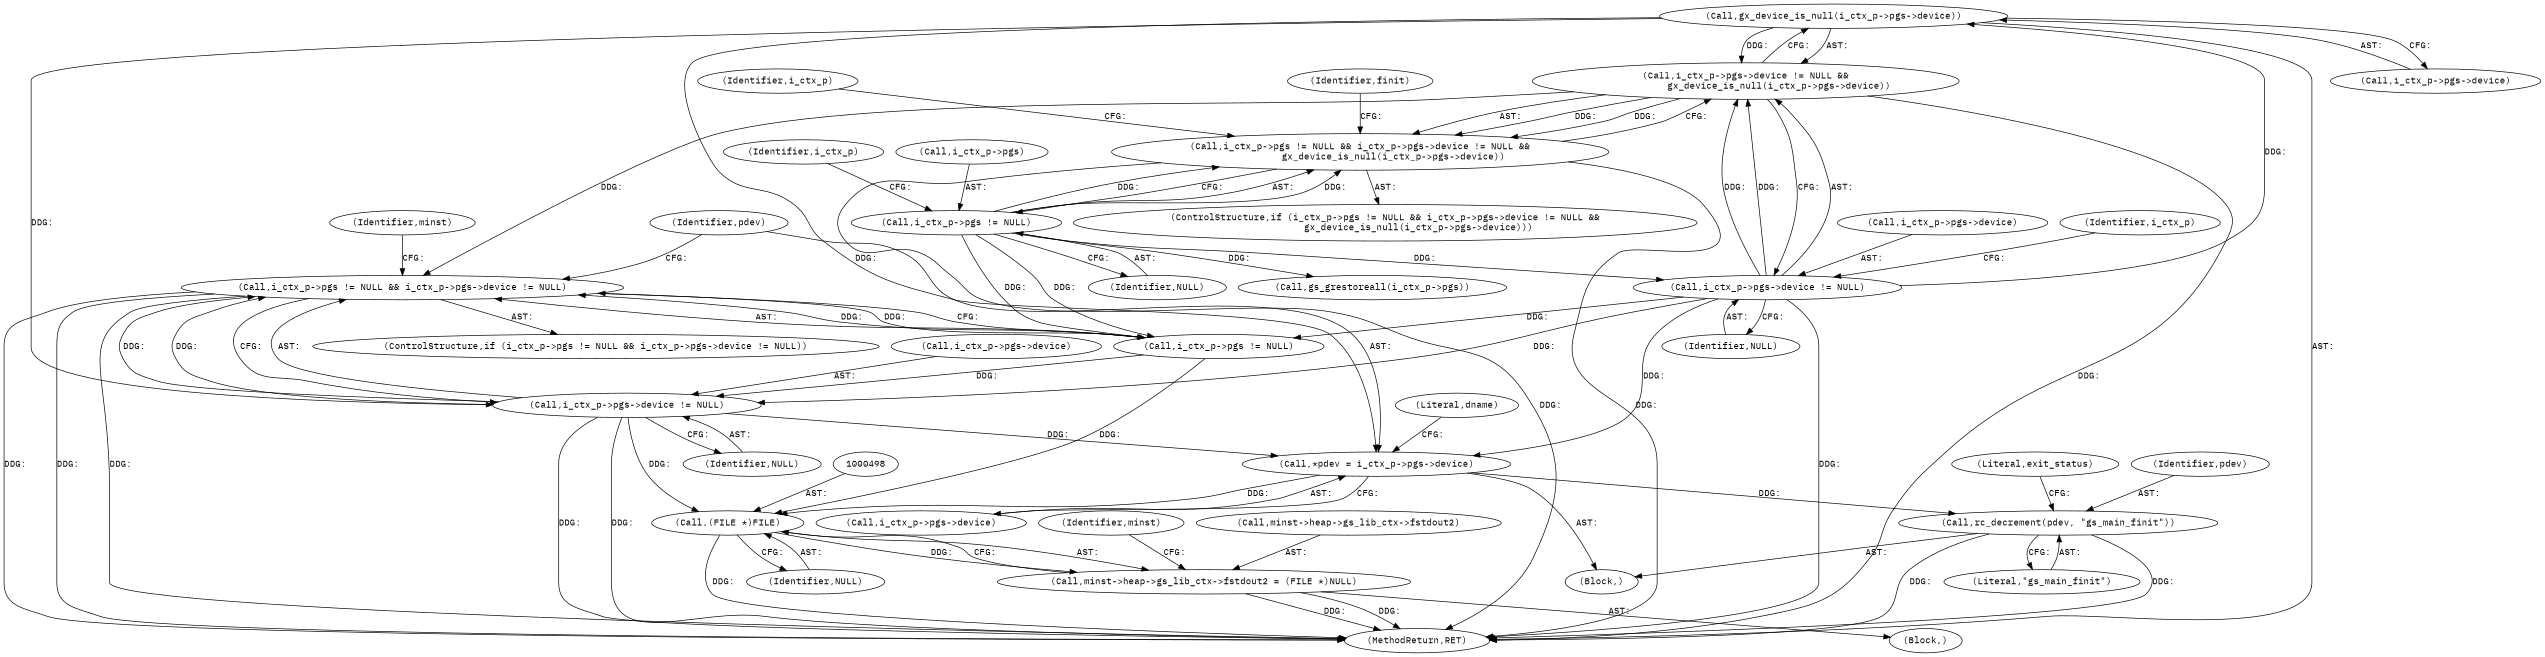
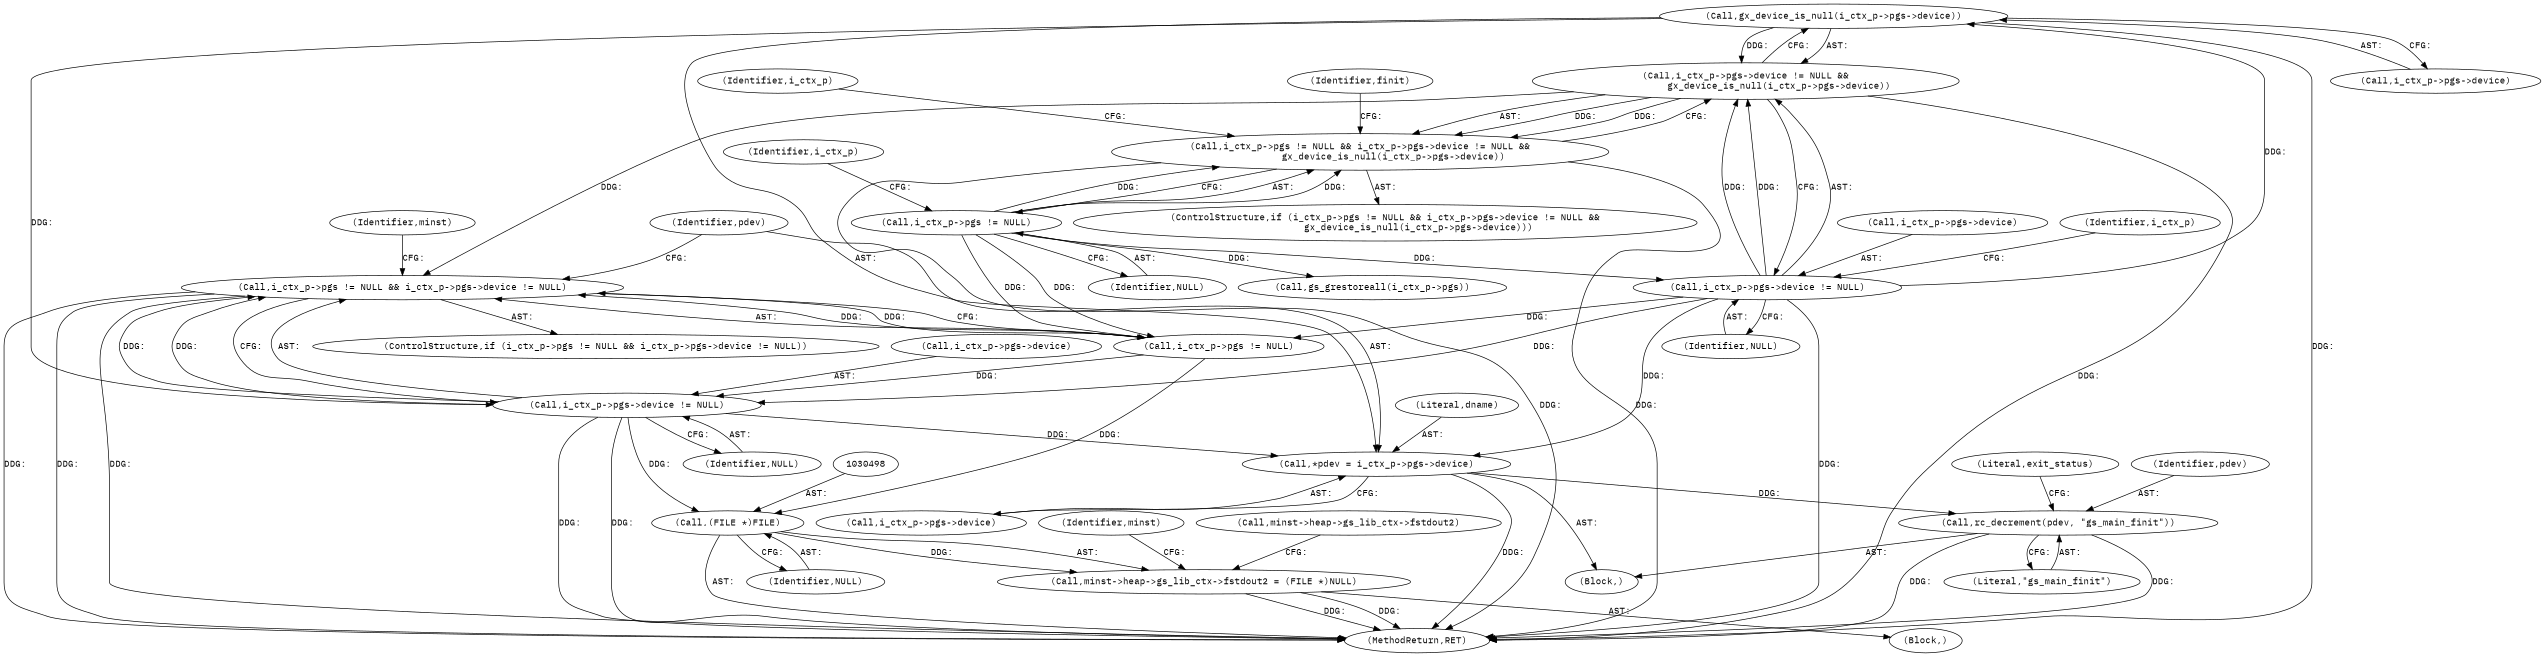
node "(Call,i_ctx_p->pgs)": removed
edge "(Call,gx_device_is_null(i_ctx_p->pgs->device))" -> "(Call,*pdev = i_ctx_p->pgs->device)": label "DDG: " -> "AST: "
edge "(Call,gx_device_is_null(i_ctx_p->pgs->device))" -> "(MethodReturn,RET)": label "AST: " -> "DDG: "
edge "(Literal,dname)" -> "(Call,*pdev = i_ctx_p->pgs->device)": label "CFG: " -> "AST: "
node "1000498": label "1000498" -> "1030498"
edge "(Call,*pdev = i_ctx_p->pgs->device)" -> "(Call,(FILE *)FILE)": now "(Call,*pdev = i_ctx_p->pgs->device)" -> "(MethodReturn,RET)"
edge "(Call,minst->heap->gs_lib_ctx->fstdout2 = (FILE *)NULL)" -> "(Call,(FILE *)FILE)": removed, label "CFG:"
edge "(Call,minst->heap->gs_lib_ctx->fstdout2)" -> "(Call,minst->heap->gs_lib_ctx->fstdout2 = (FILE *)NULL)": label "AST: " -> "CFG: "
edge "(Call,(FILE *)FILE)" -> "(MethodReturn,RET)": label "DDG: " -> "AST: "
